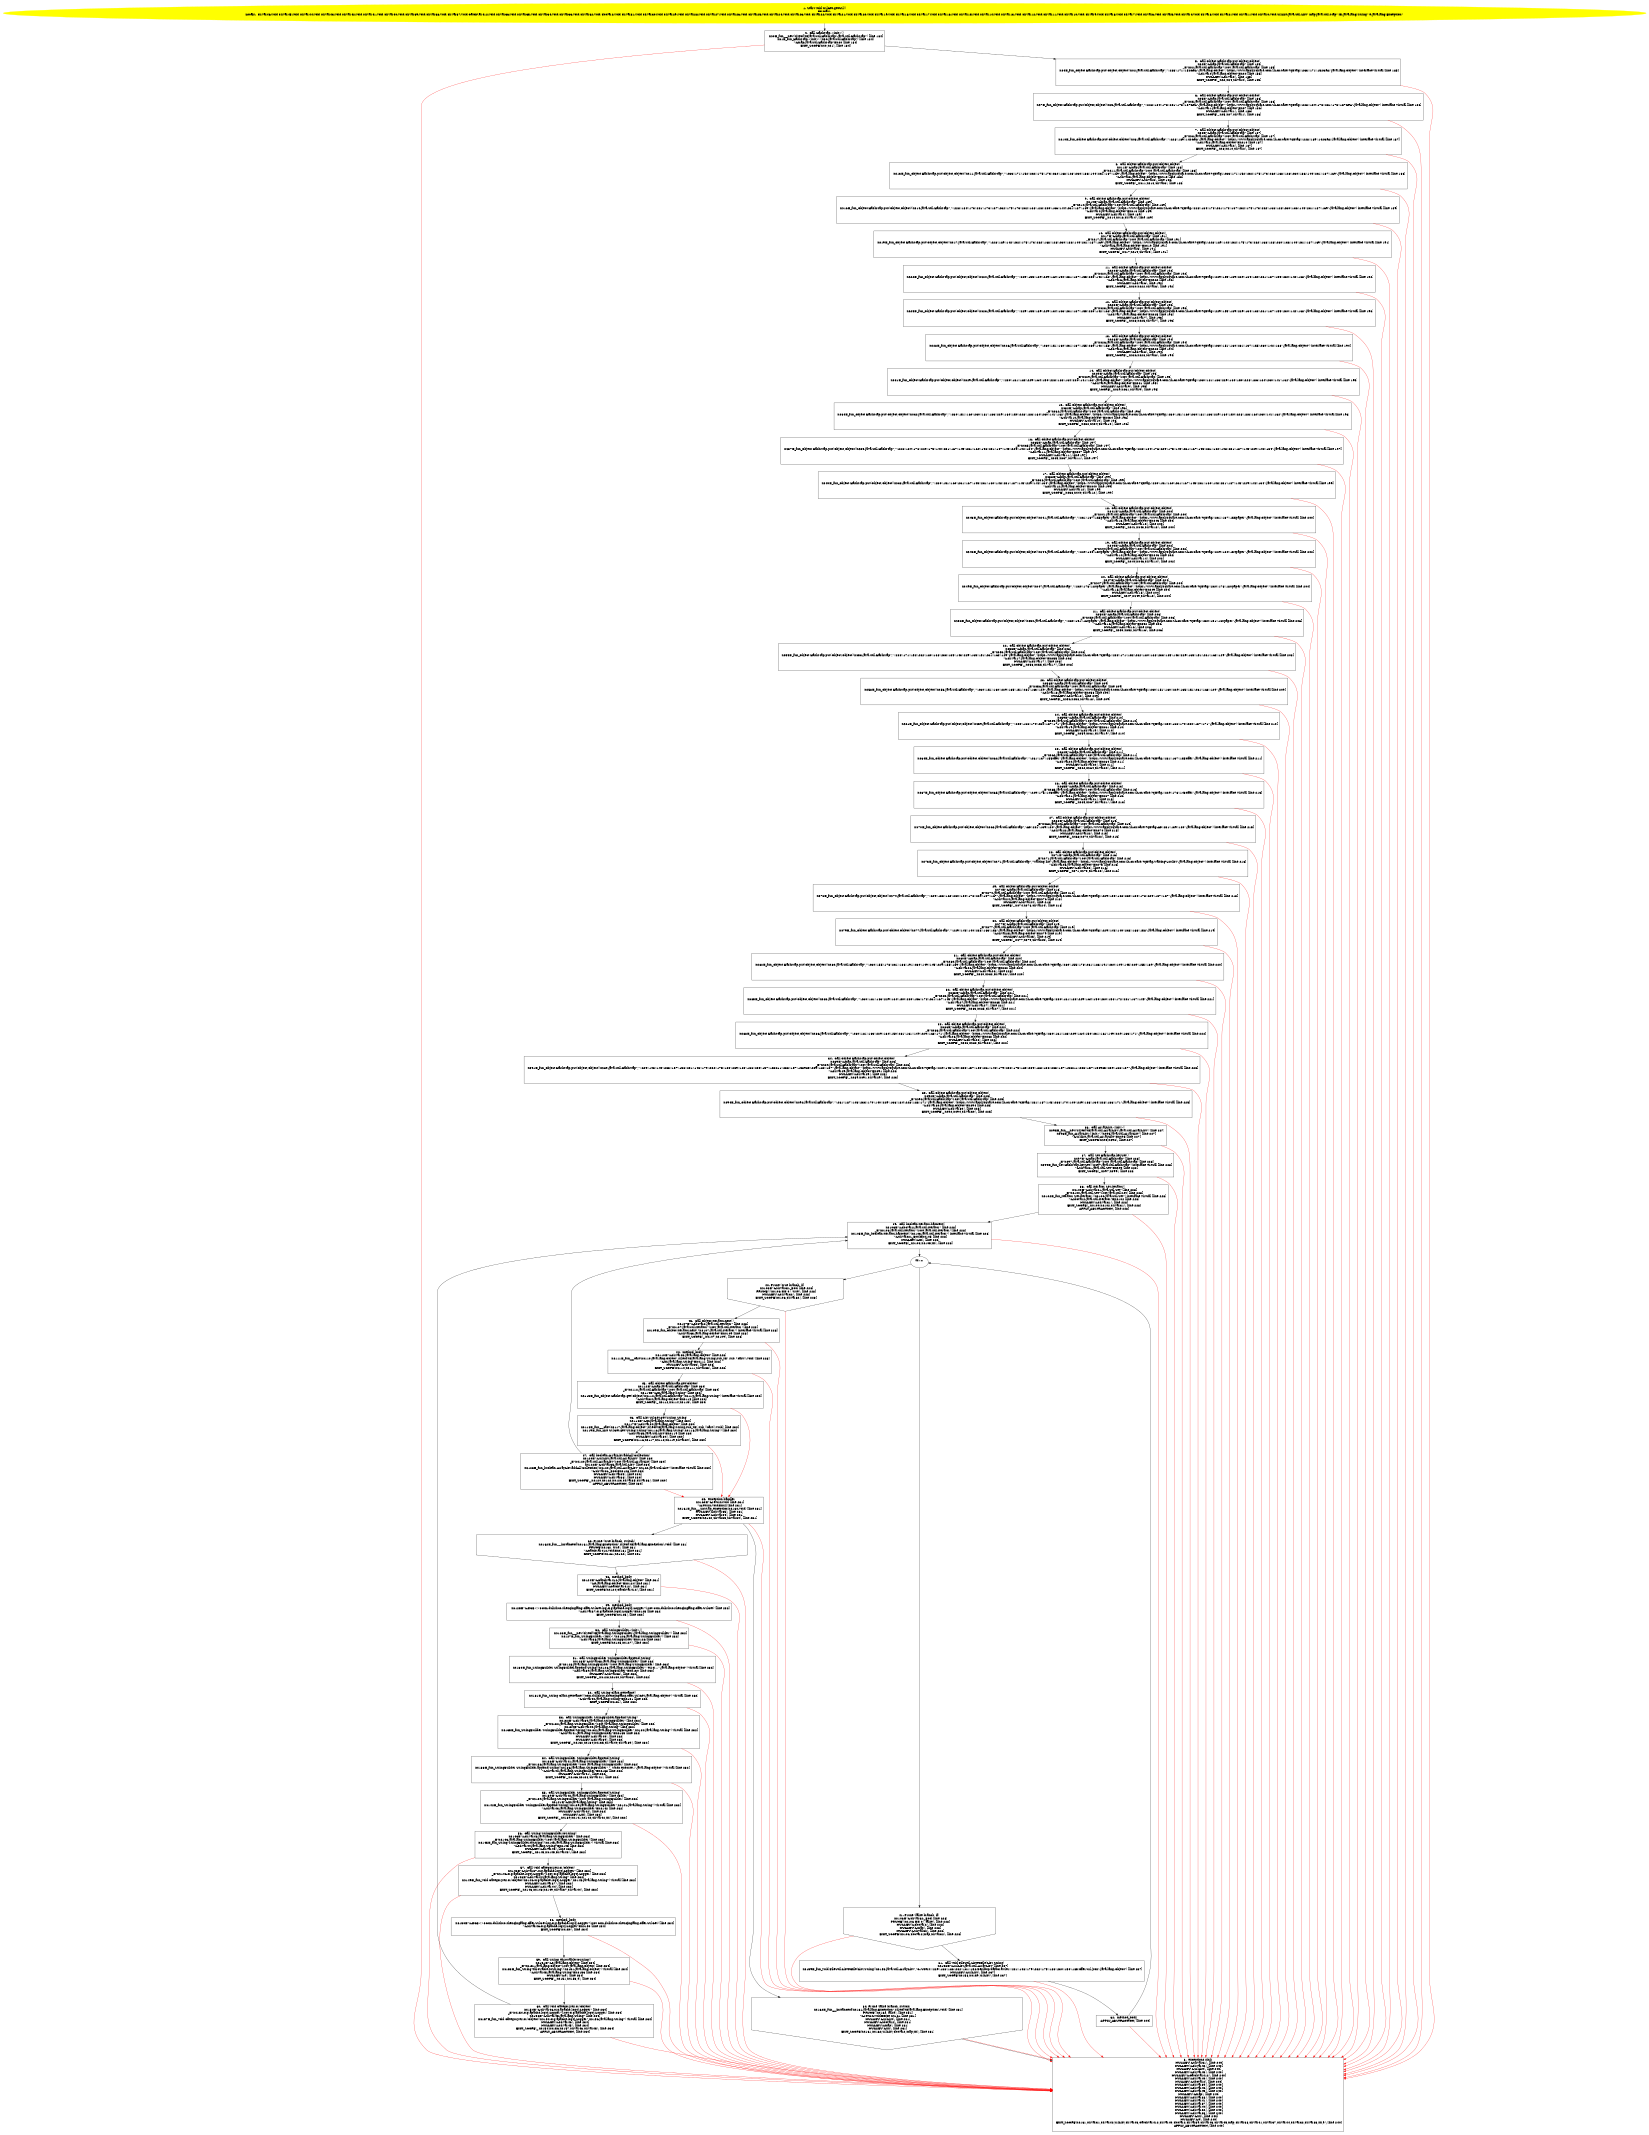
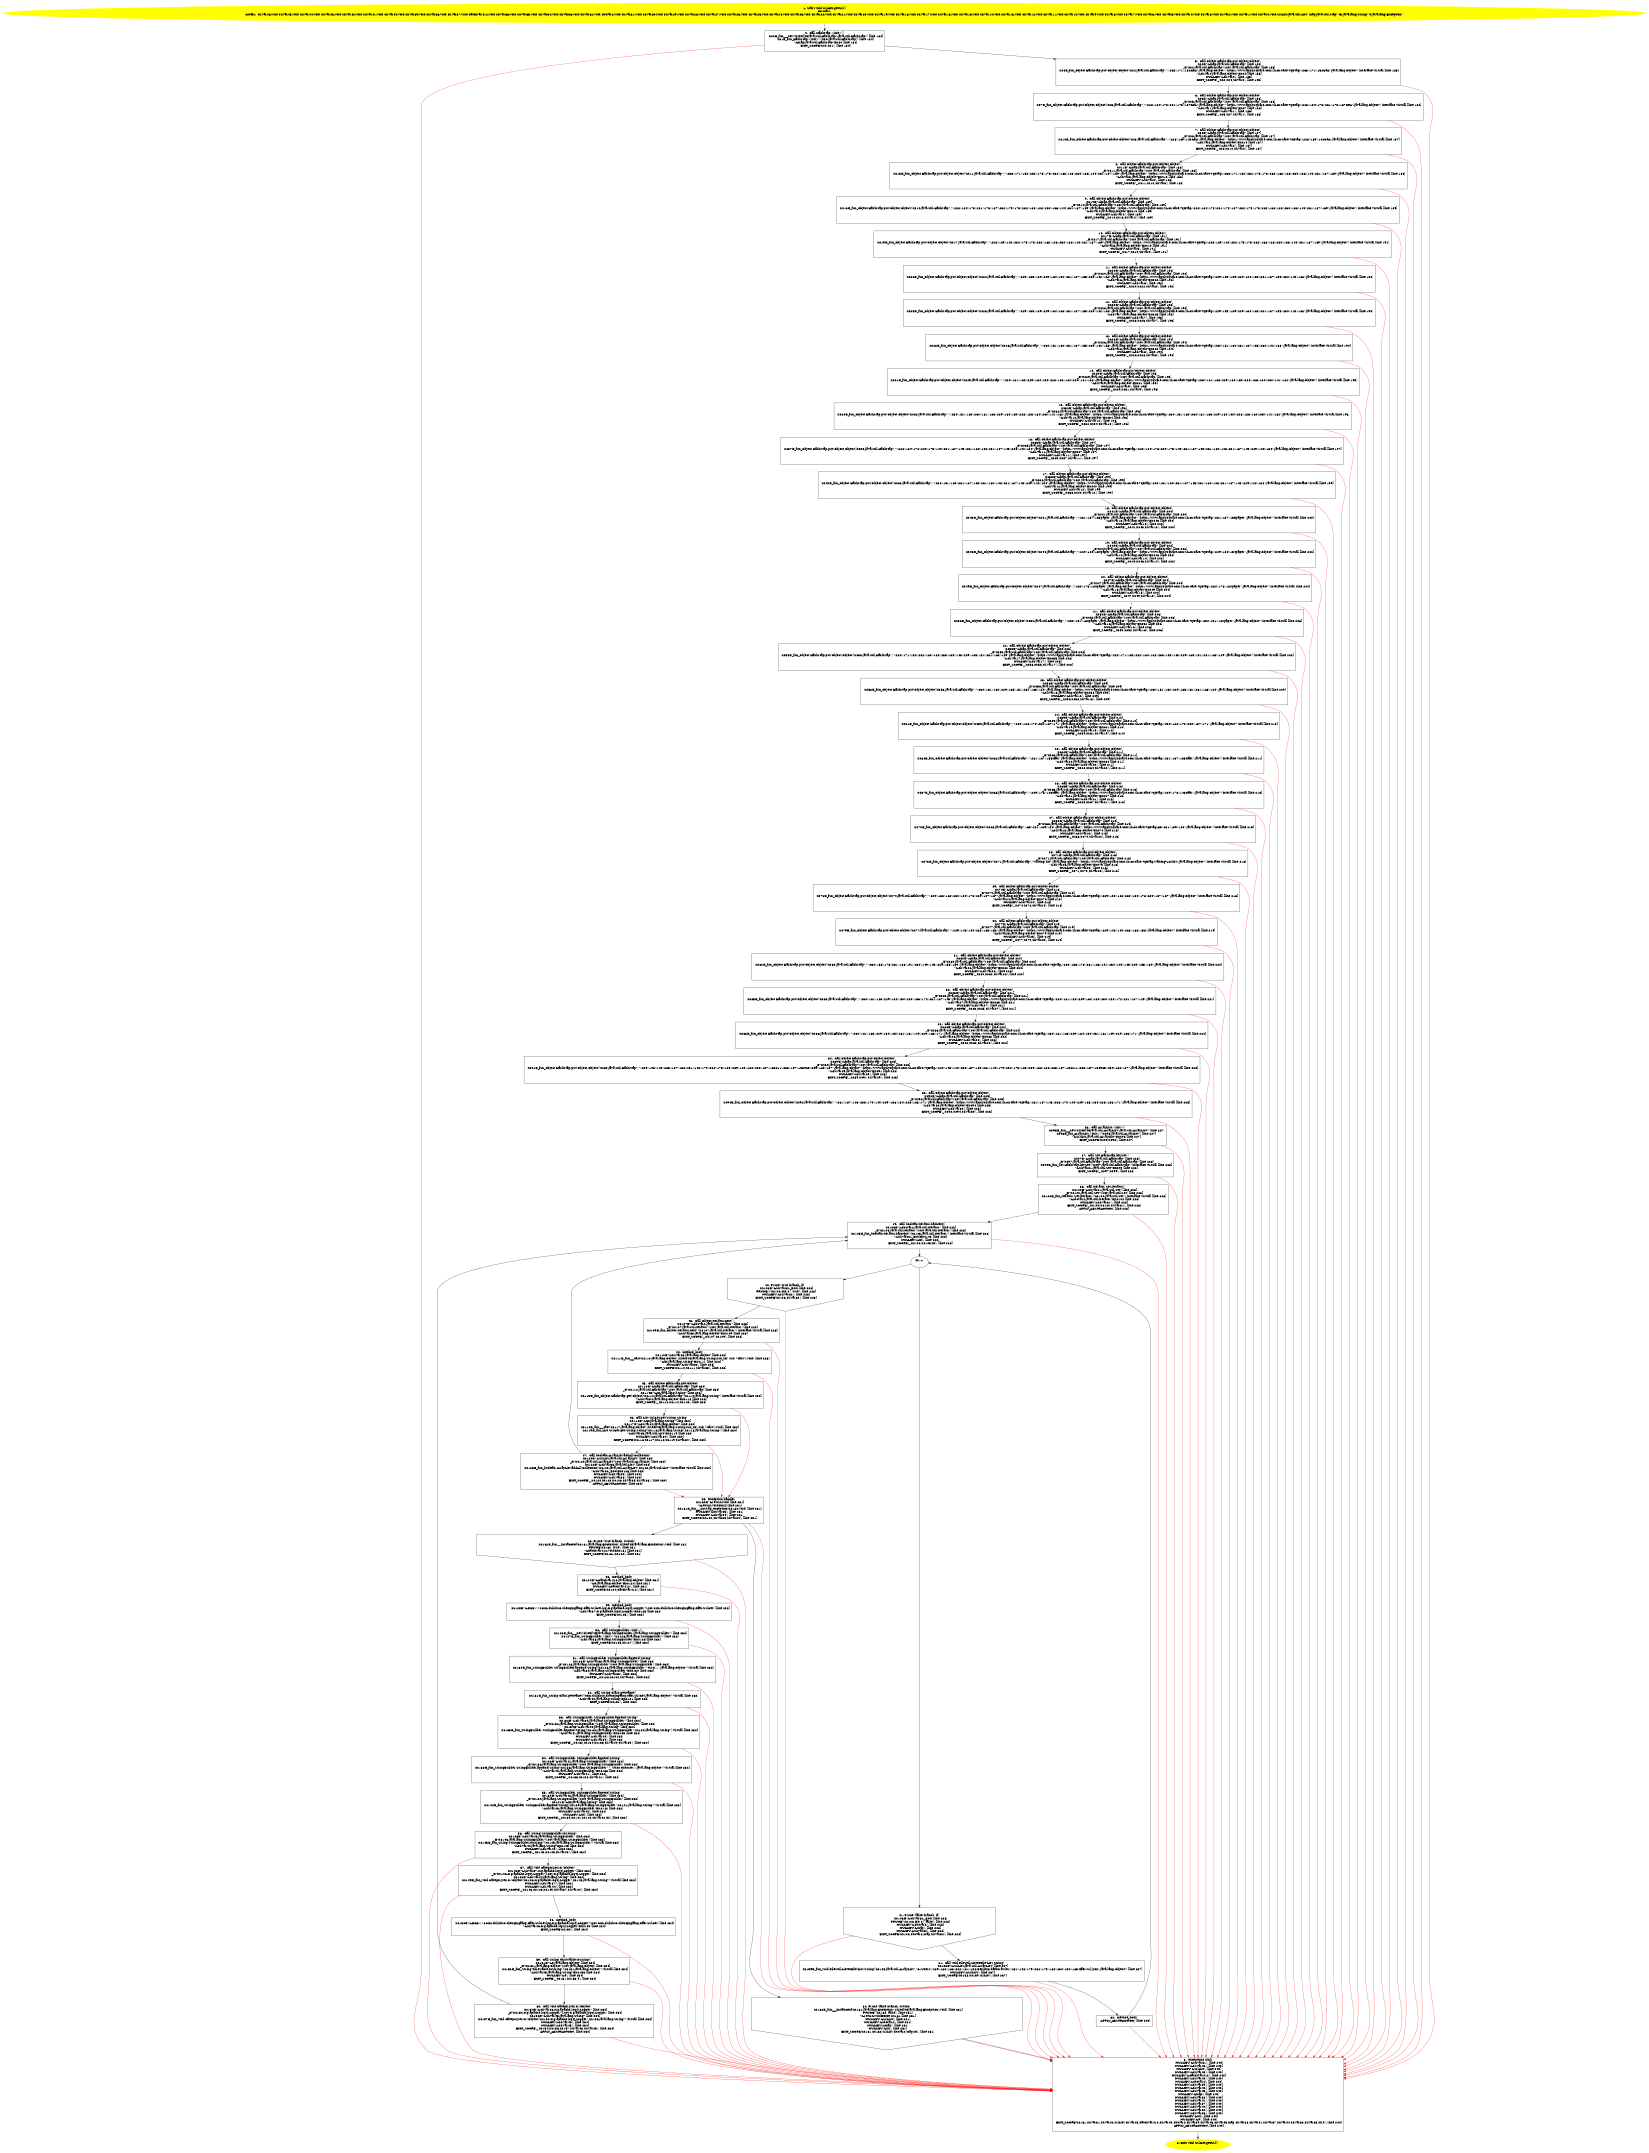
node "2: Exit void UrlGet.getUrl()": added
